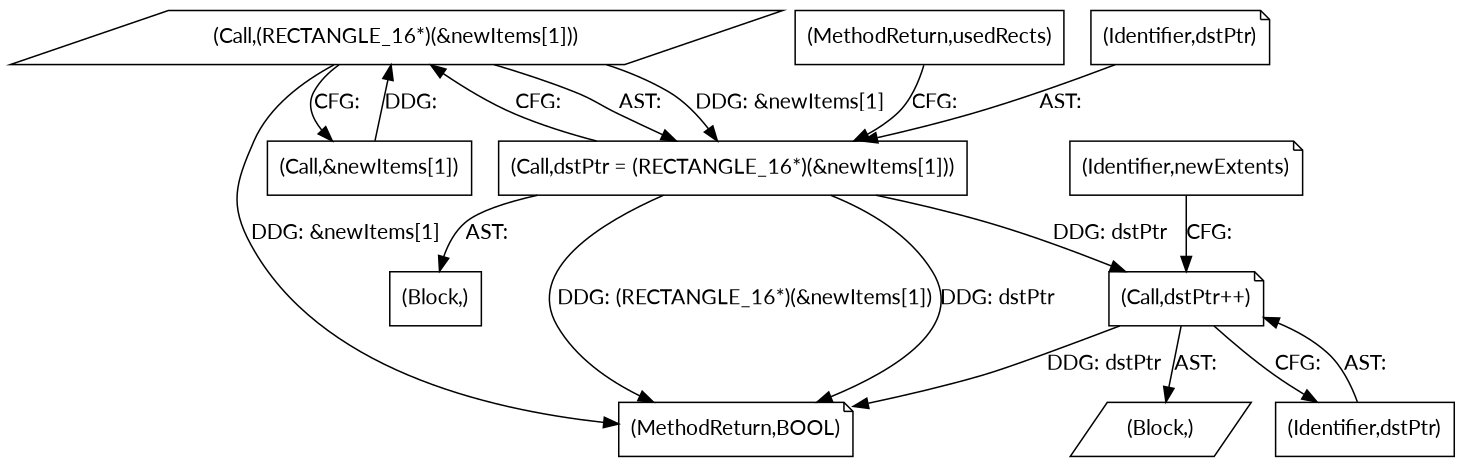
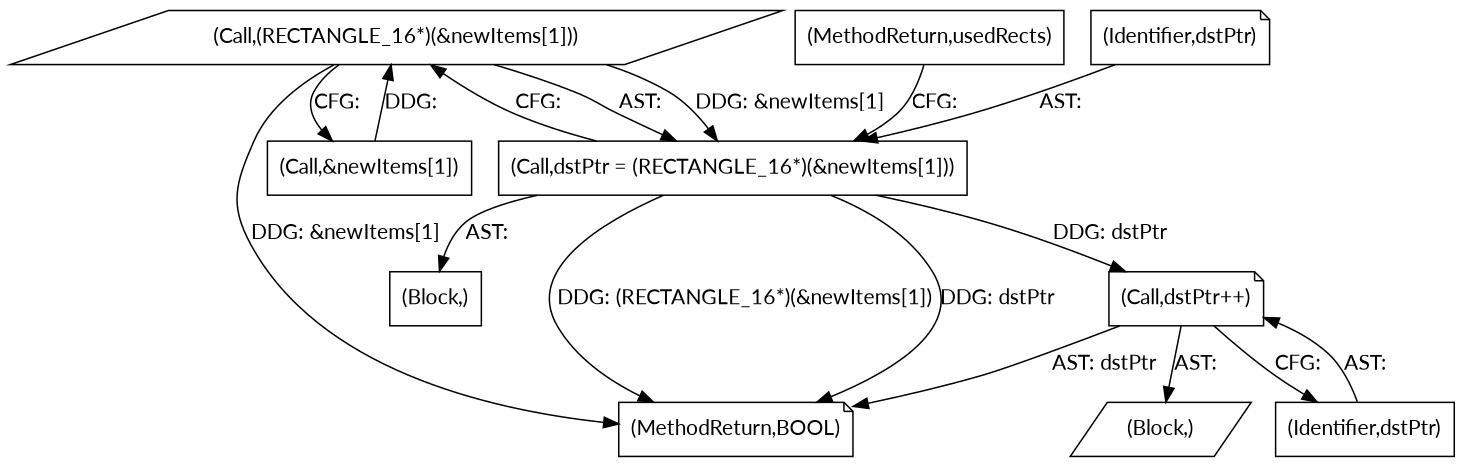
node "(Identifier,newExtents)": removed
edge "(Call,dstPtr++)" -> "(MethodReturn,BOOL)": label "DDG: dstPtr" -> "AST: dstPtr"
